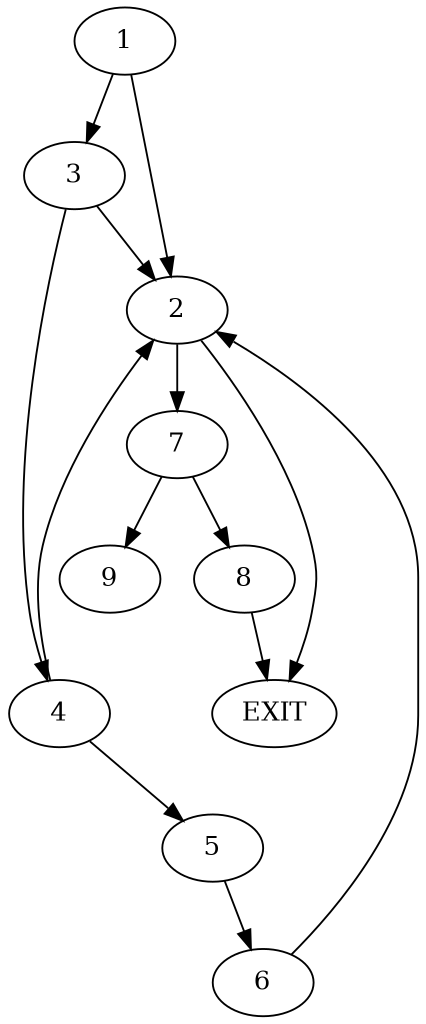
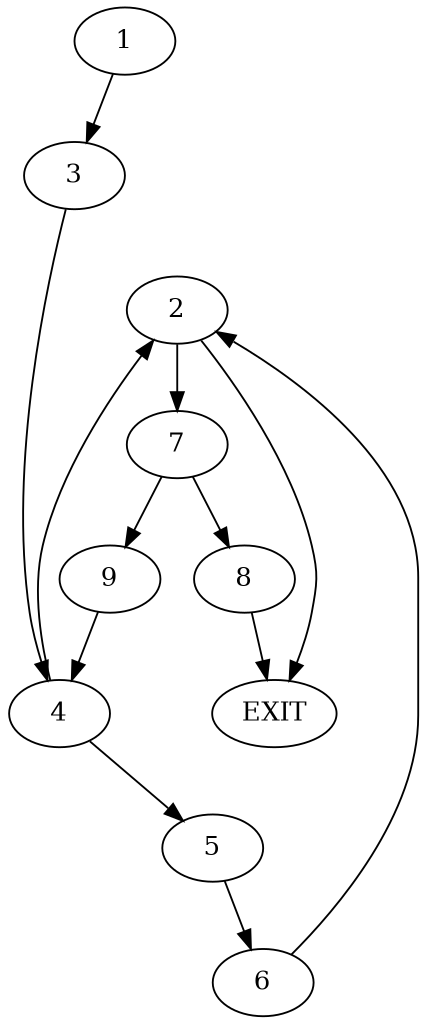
edge "1" -> "2": removed
edge "3" -> "2": removed
edge "9" -> "4": added
